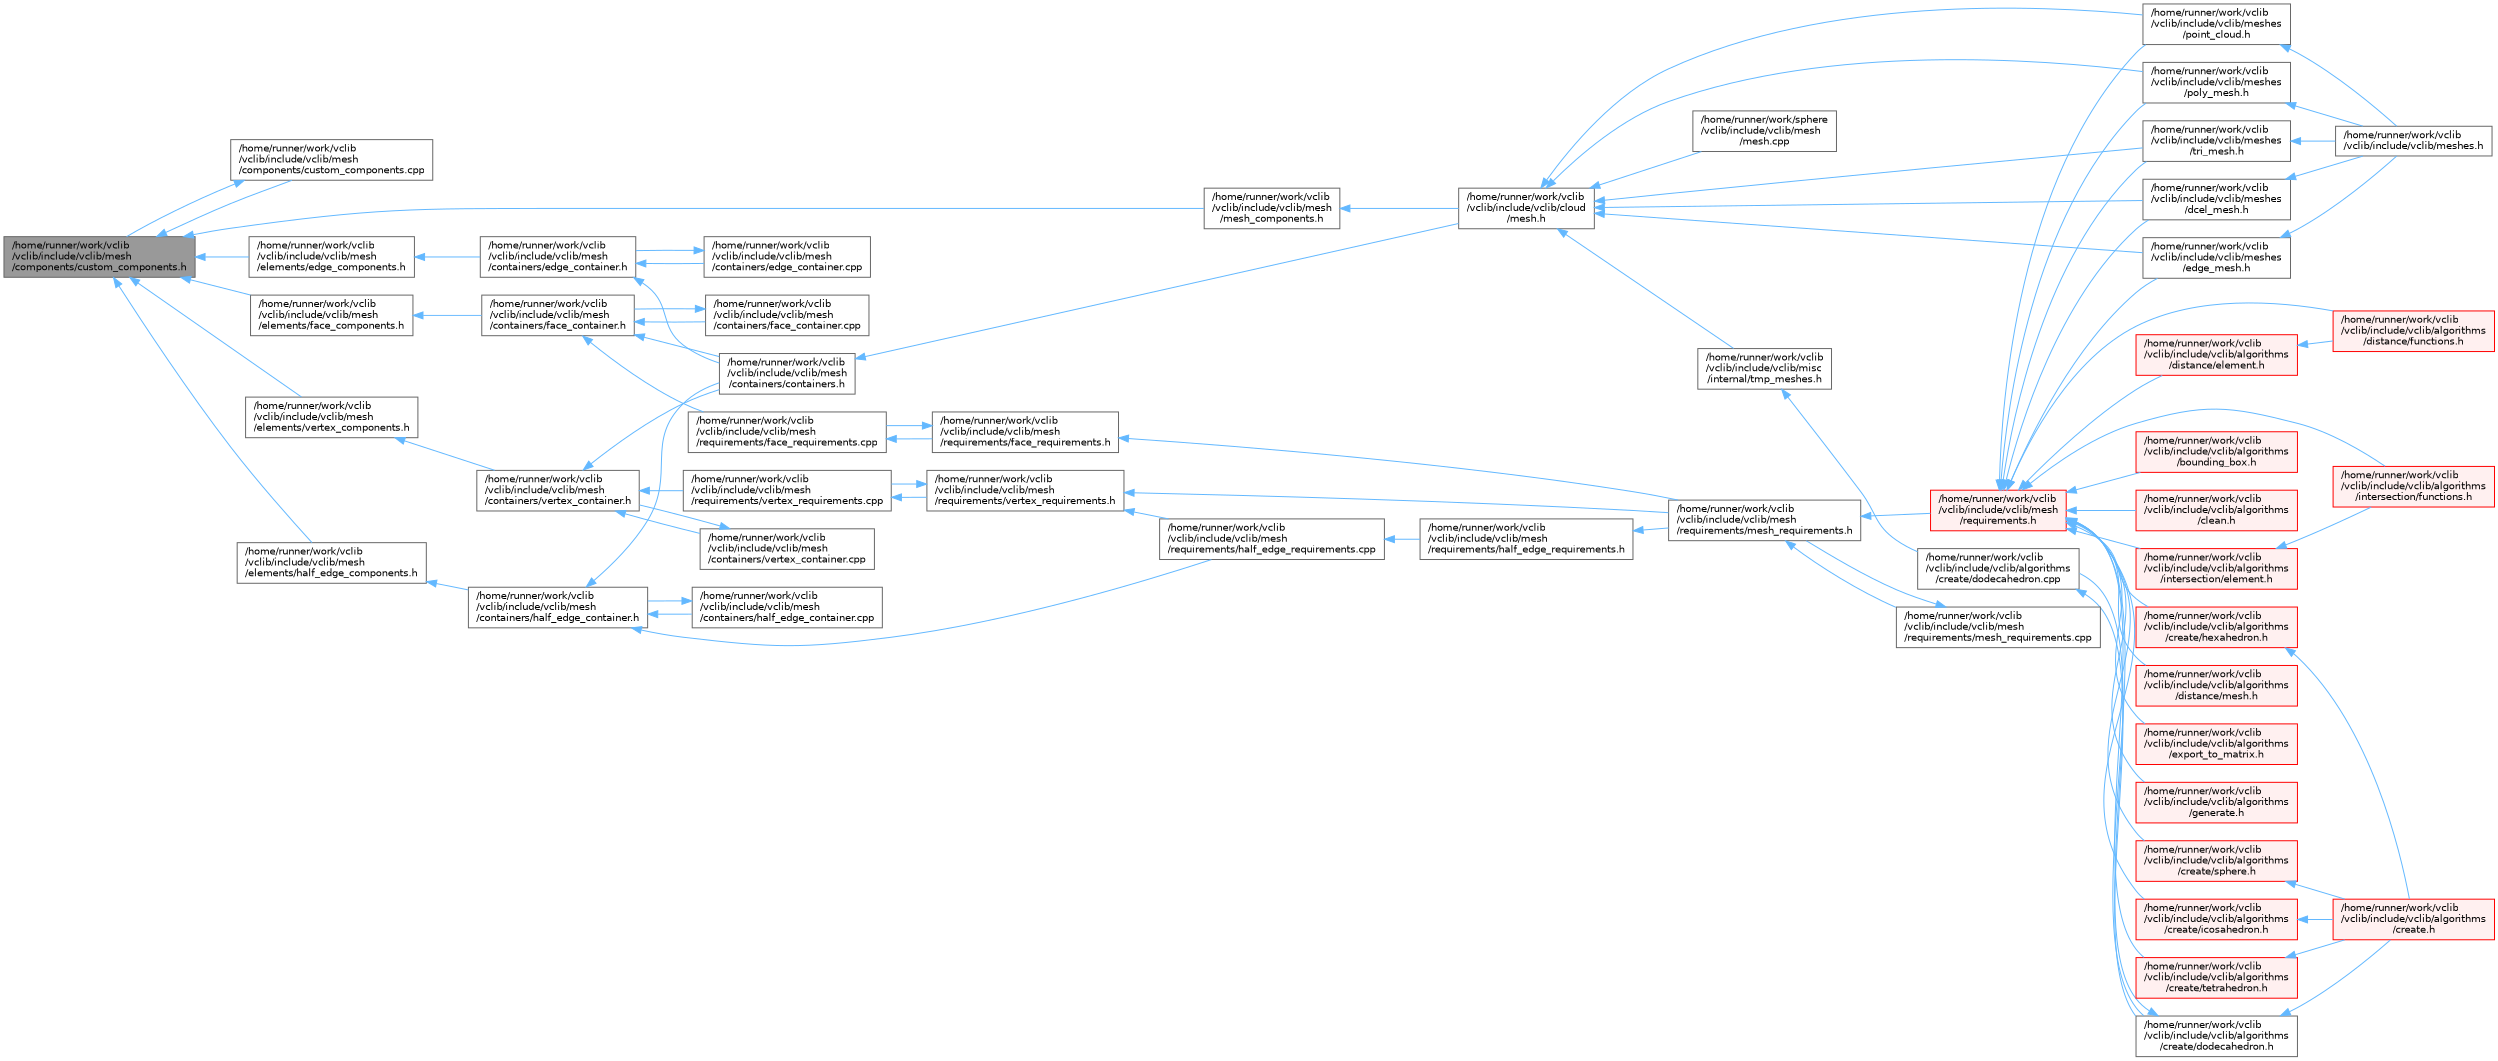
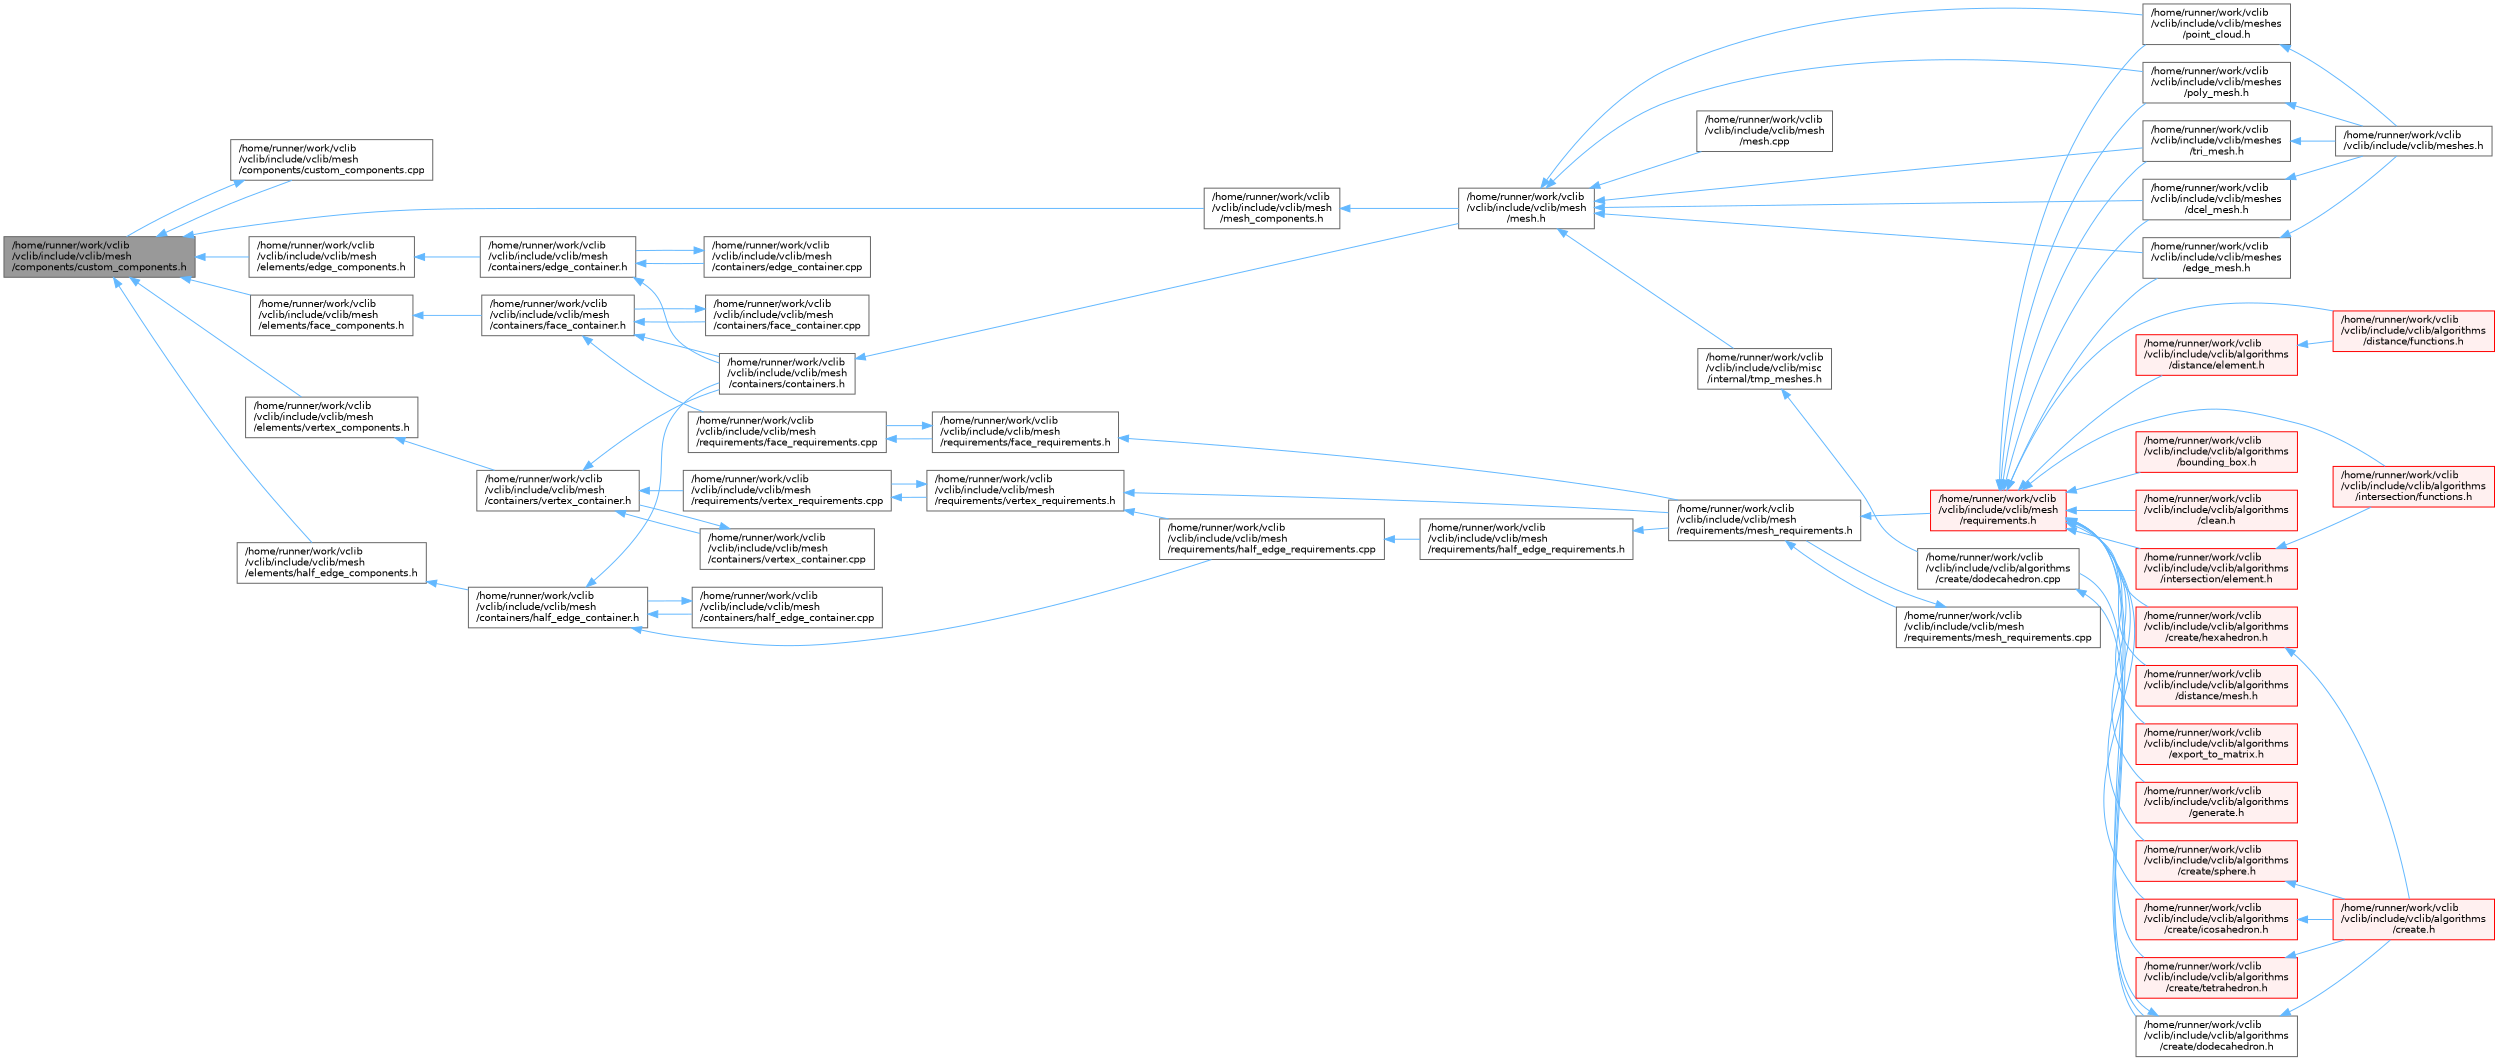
node "/home/runner/work/sphere /vclib/include/vclib/mesh /mesh.cpp": label "/home/runner/work/sphere /vclib/include/vclib/mesh /mesh.cpp" -> "/home/runner/work/vclib /vclib/include/vclib/mesh /mesh.cpp"
node "/home/runner/work/vclib /vclib/include/vclib/cloud /mesh.h": label "/home/runner/work/vclib /vclib/include/vclib/cloud /mesh.h" -> "/home/runner/work/vclib /vclib/include/vclib/mesh /mesh.h"
